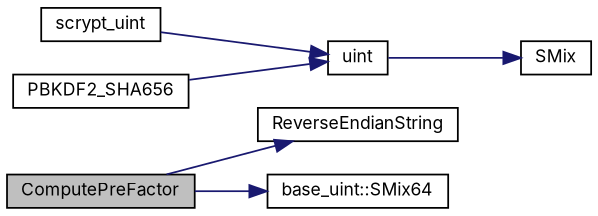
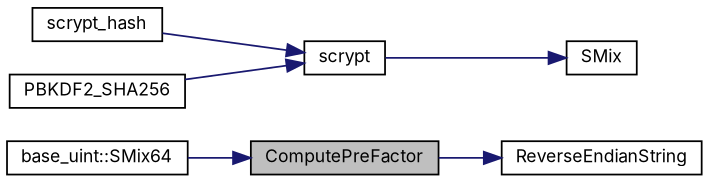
node "scrypt_uint": label "scrypt_uint" -> "scrypt_hash"
node "uint": label "uint" -> "scrypt"
node "PBKDF2_SHA656": label "PBKDF2_SHA656" -> "PBKDF2_SHA256"
edge "ComputePreFactor" -> "base_uint::SMix64": reversed
